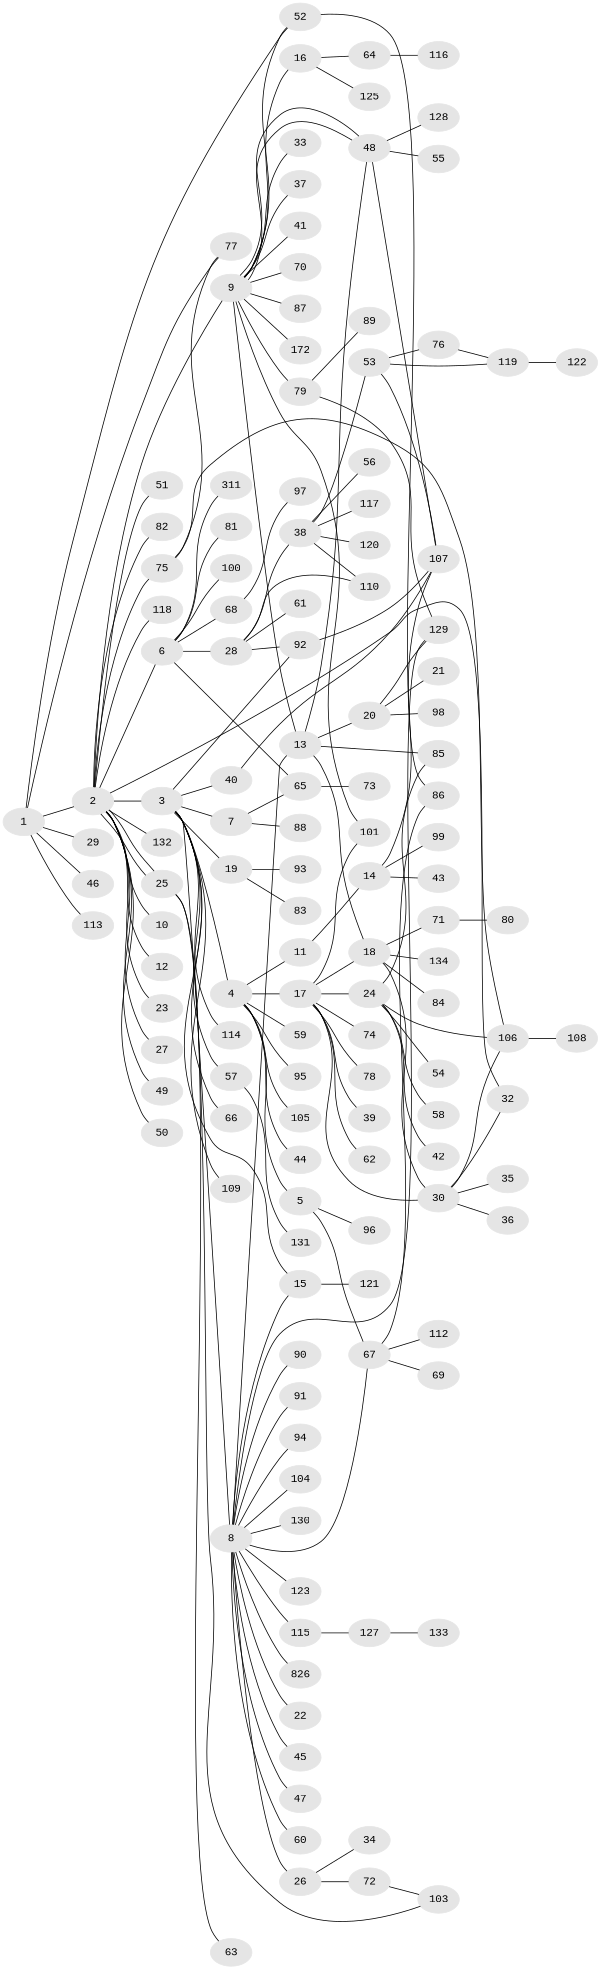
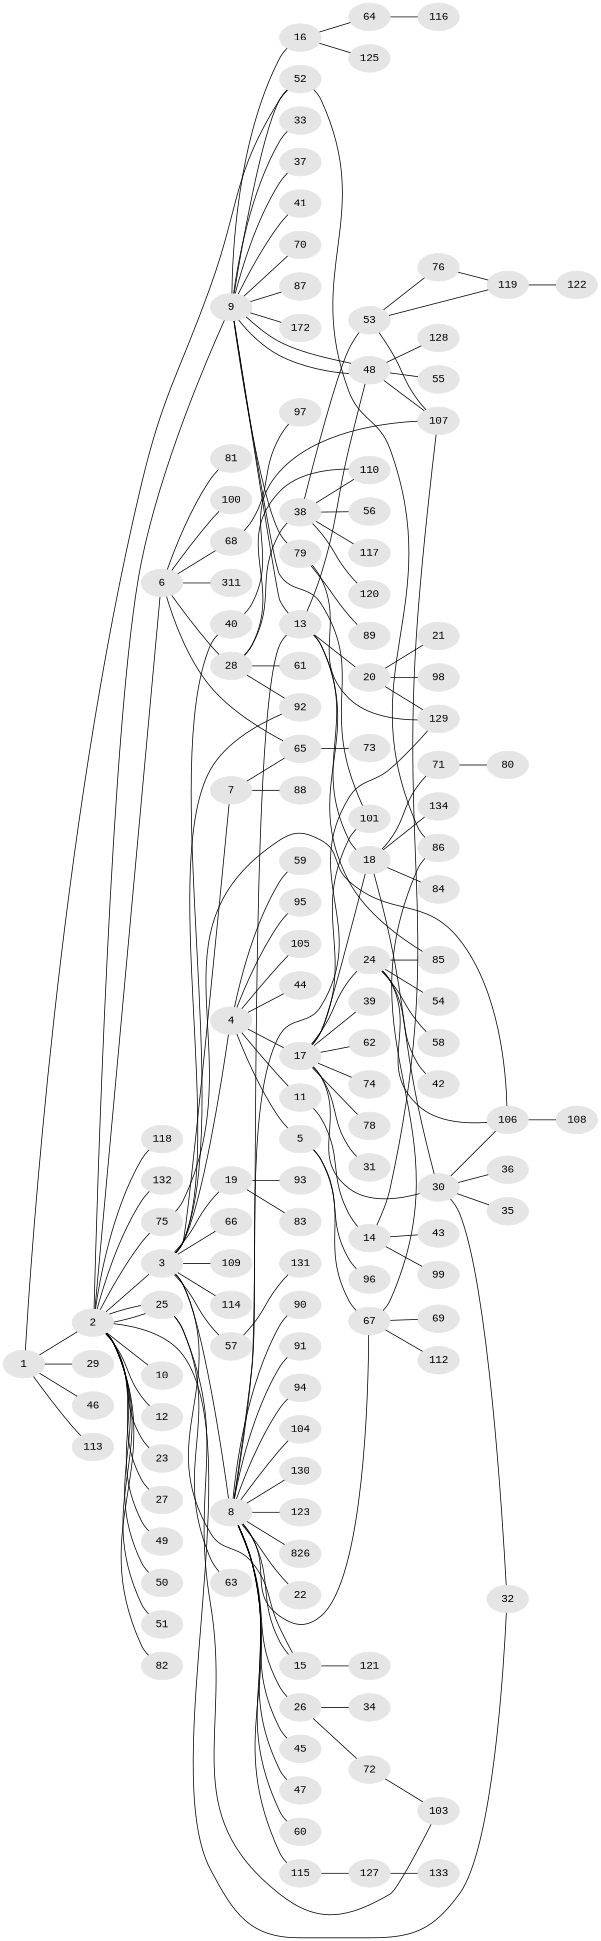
node "77": removed
edge "107" -- "92": removed
node "31": added
